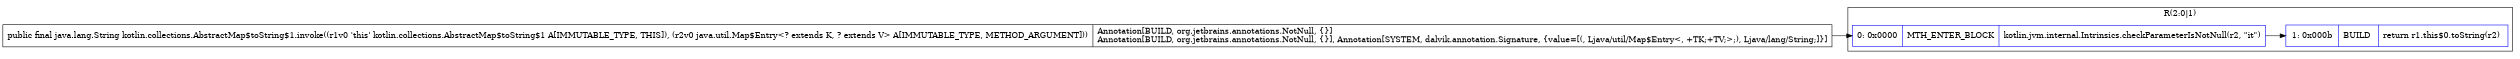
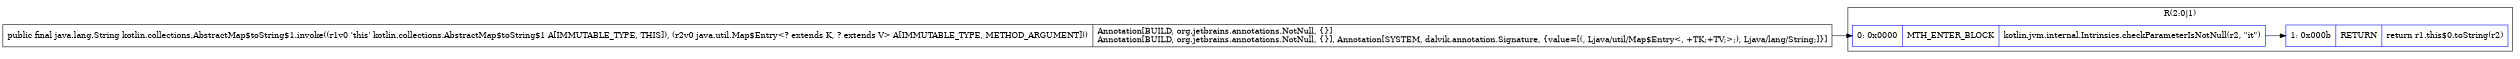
node "1: 0x000b": text "BUILD" -> "RETURN"
